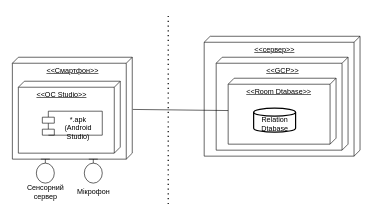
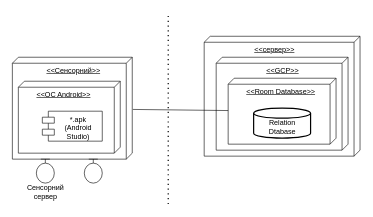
node "<<Смартфон>>": label "<<Смартфон>>" -> "<<Сенсорний>>"
node "<<Room Dtabase>>": label "<<Room Dtabase>>" -> "<<Room Database>>"
node "<<OC Studio>>": label "<<OC Studio>>" -> "<<OC Android>>"
node "Relation Dtabase": size 42x24 -> 57x30
node "*.apk (Android Studio)": size 60x24 -> 60x30
node "Мікрофон": removed
